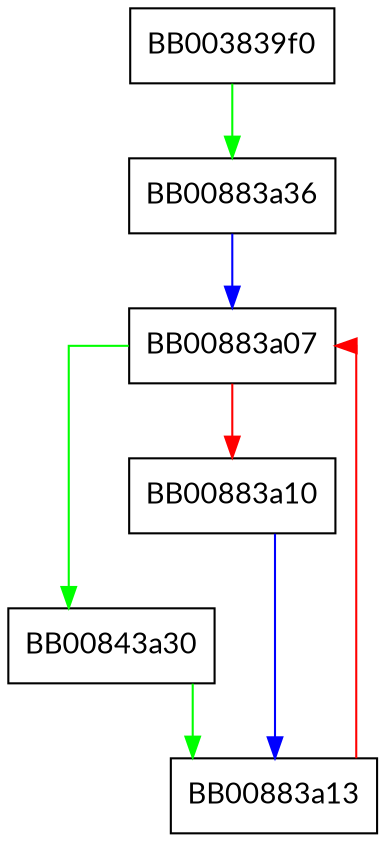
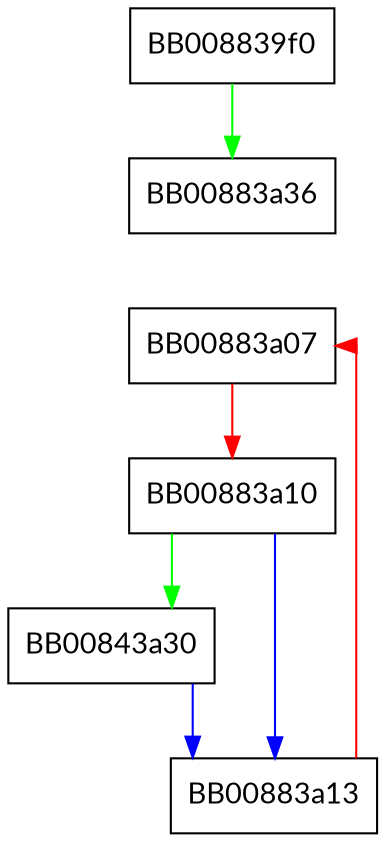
node "BB003839f0": label "BB003839f0" -> "BB008839f0"
edge "BB00883a36" -> "BB00883a07": removed
edge "BB00883a07" -> "BB00843a30": now "BB00883a10" -> "BB00843a30"
edge "BB00843a30" -> "BB00883a13": color green -> blue
